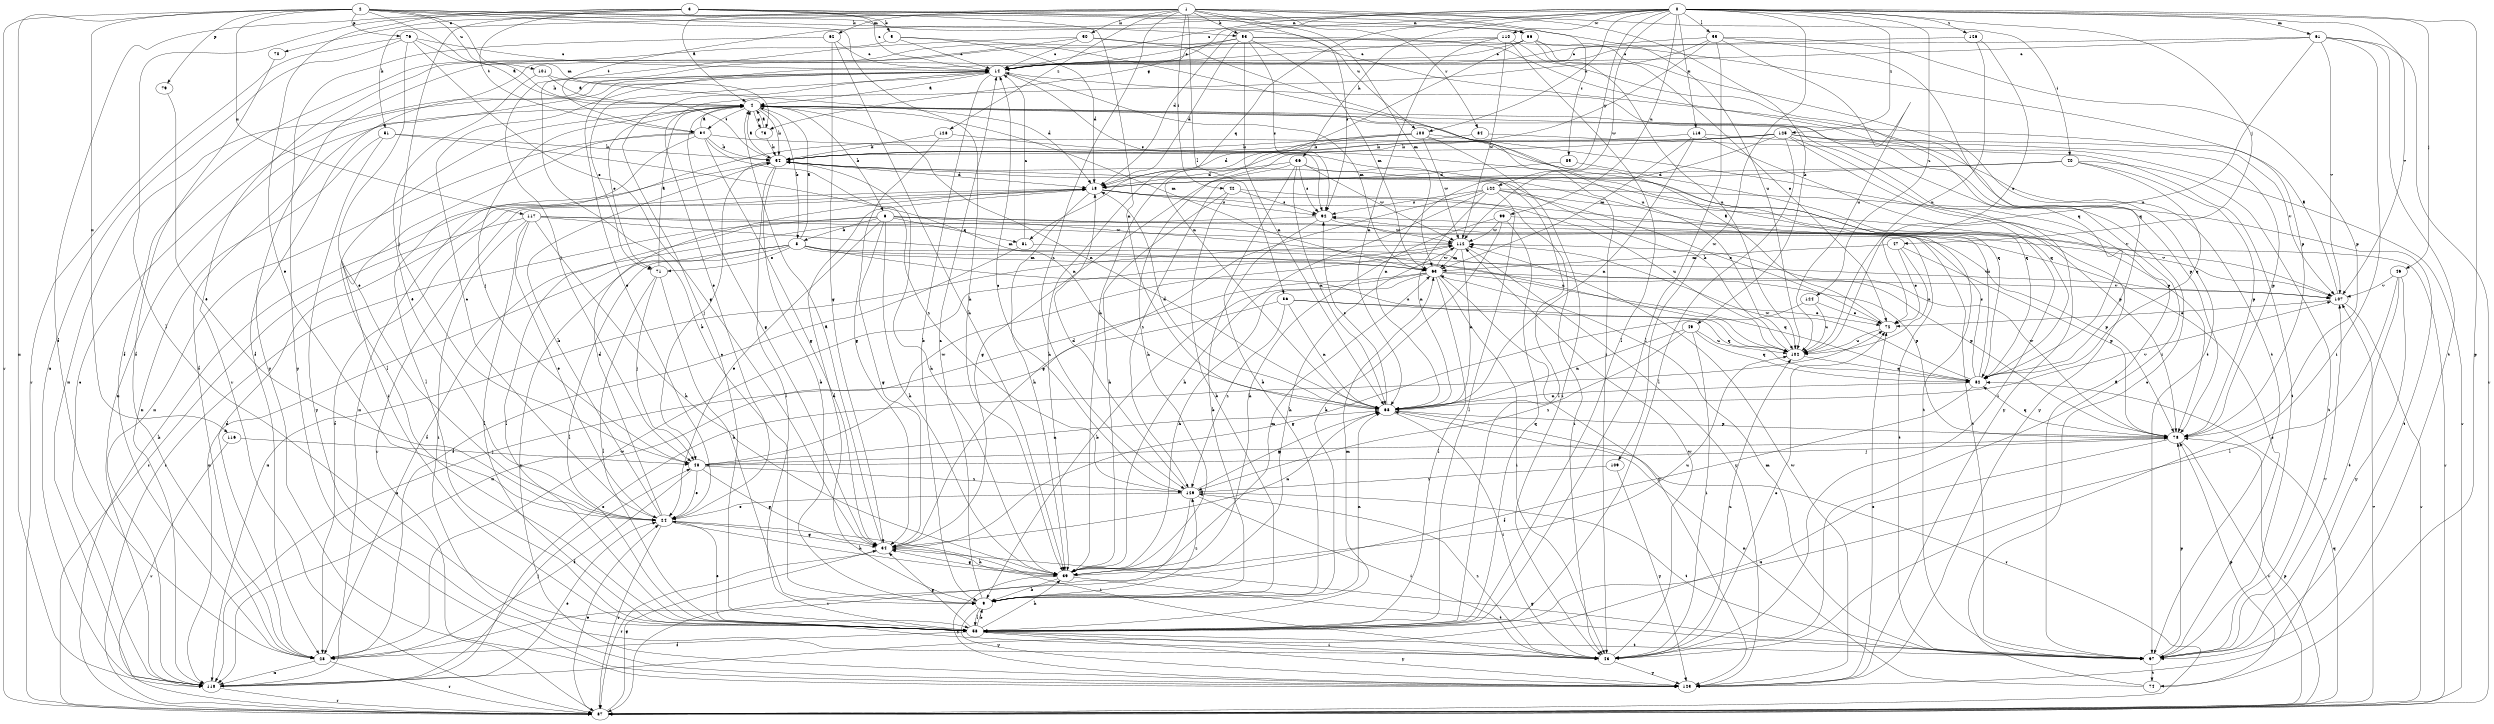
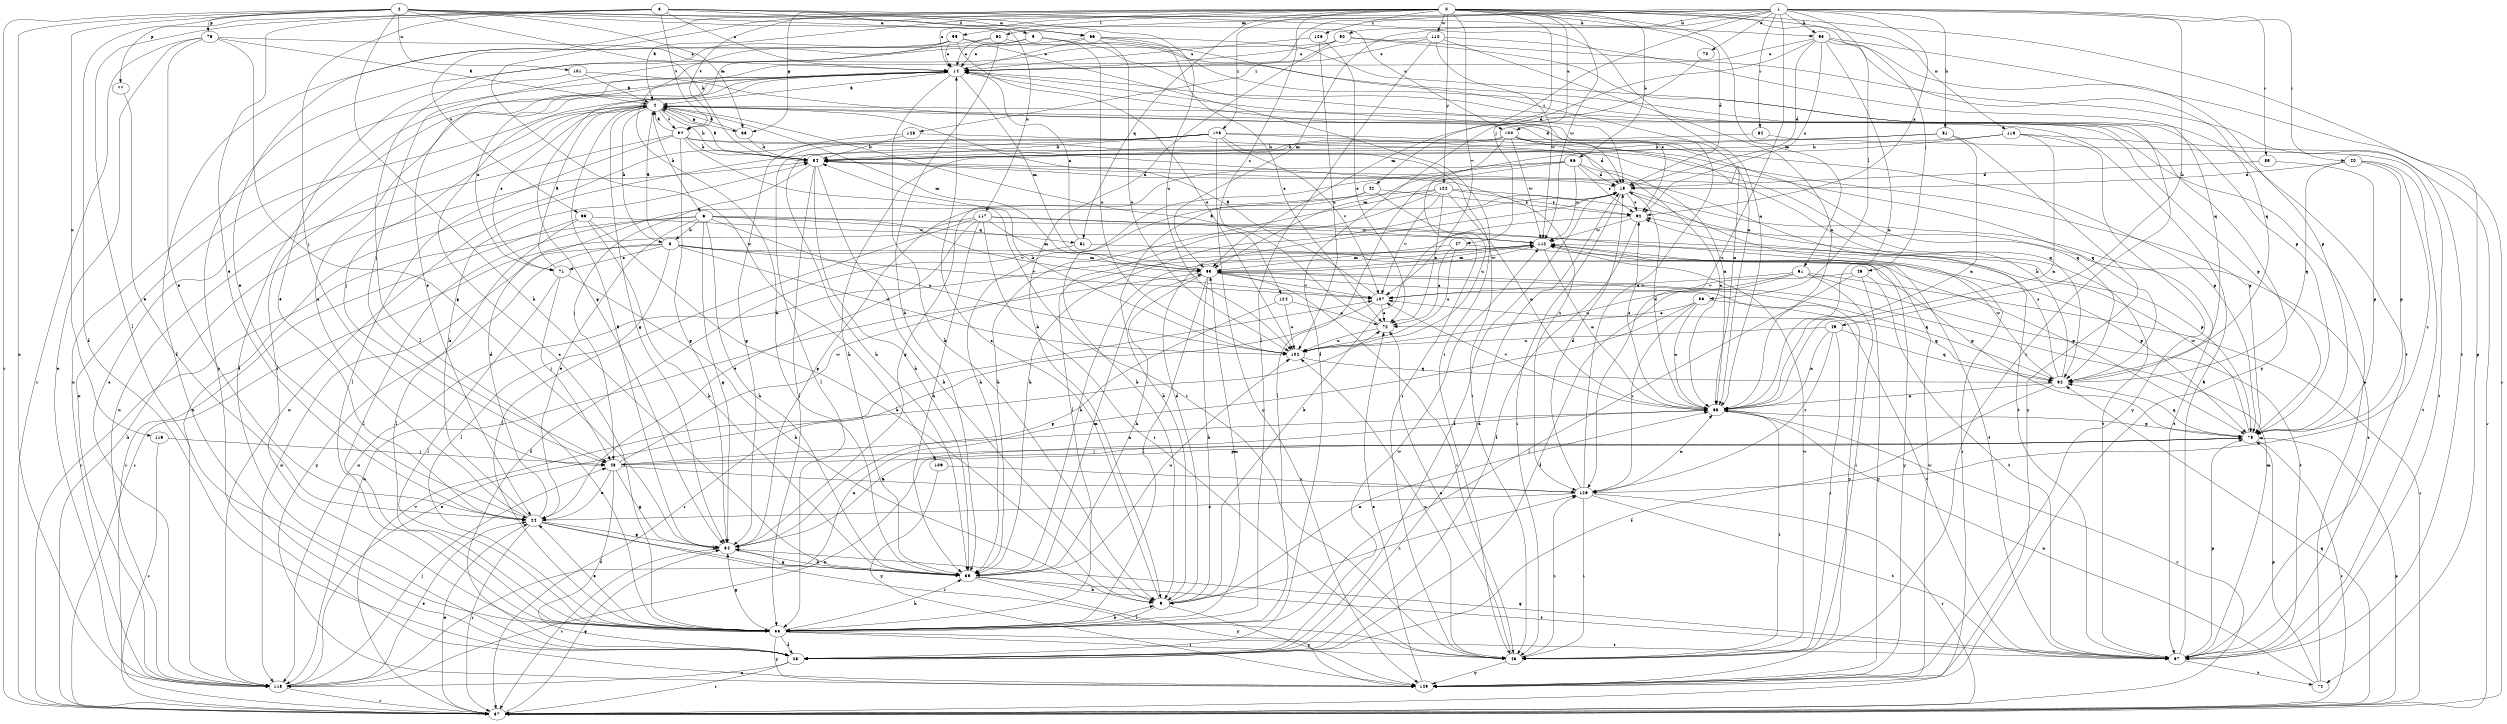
edge "3" -> "5": label "b" -> "f"
edge "61" -> "14": removed, label "c"
node "79": label "79" -> "77"
node "73": label "73" -> "33"
edge "99" -> "58": label "q" -> "l"
